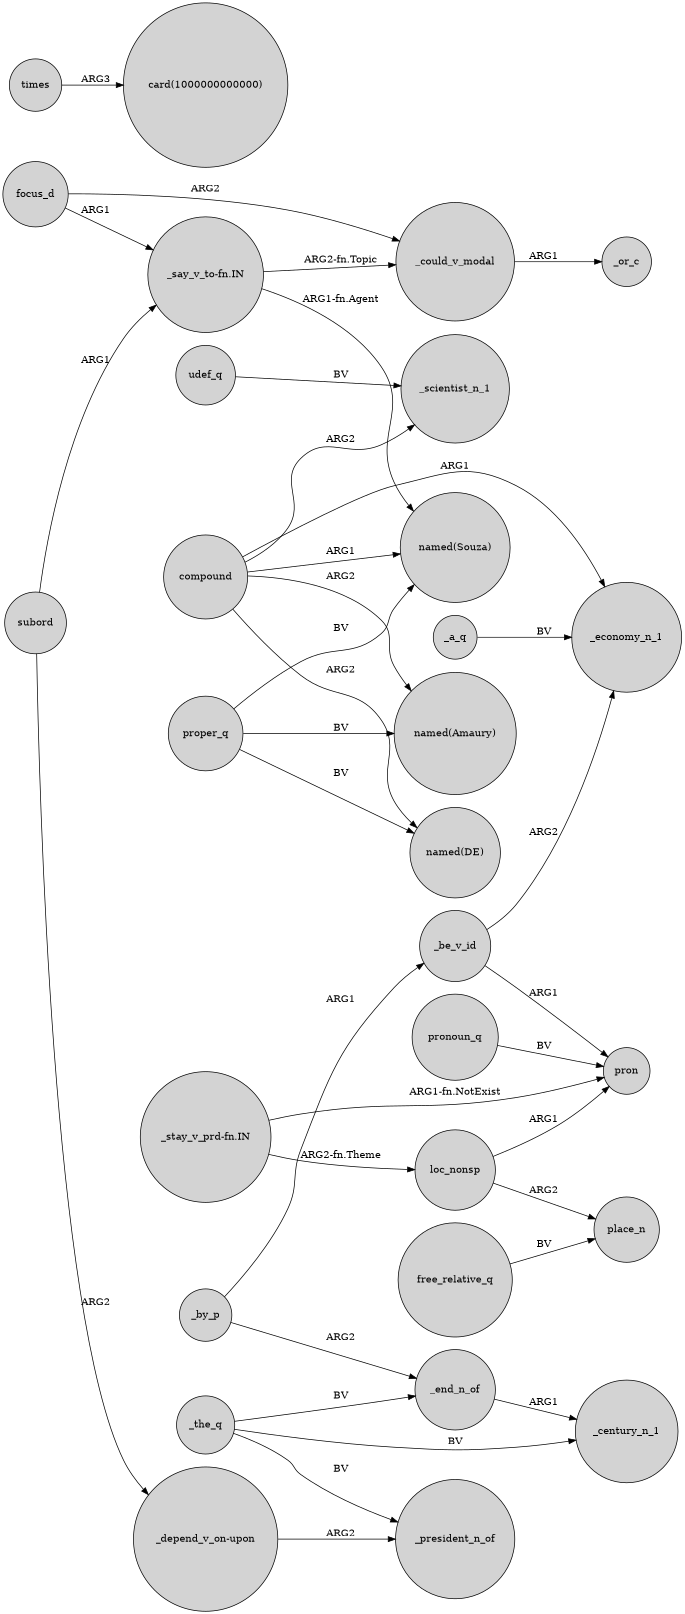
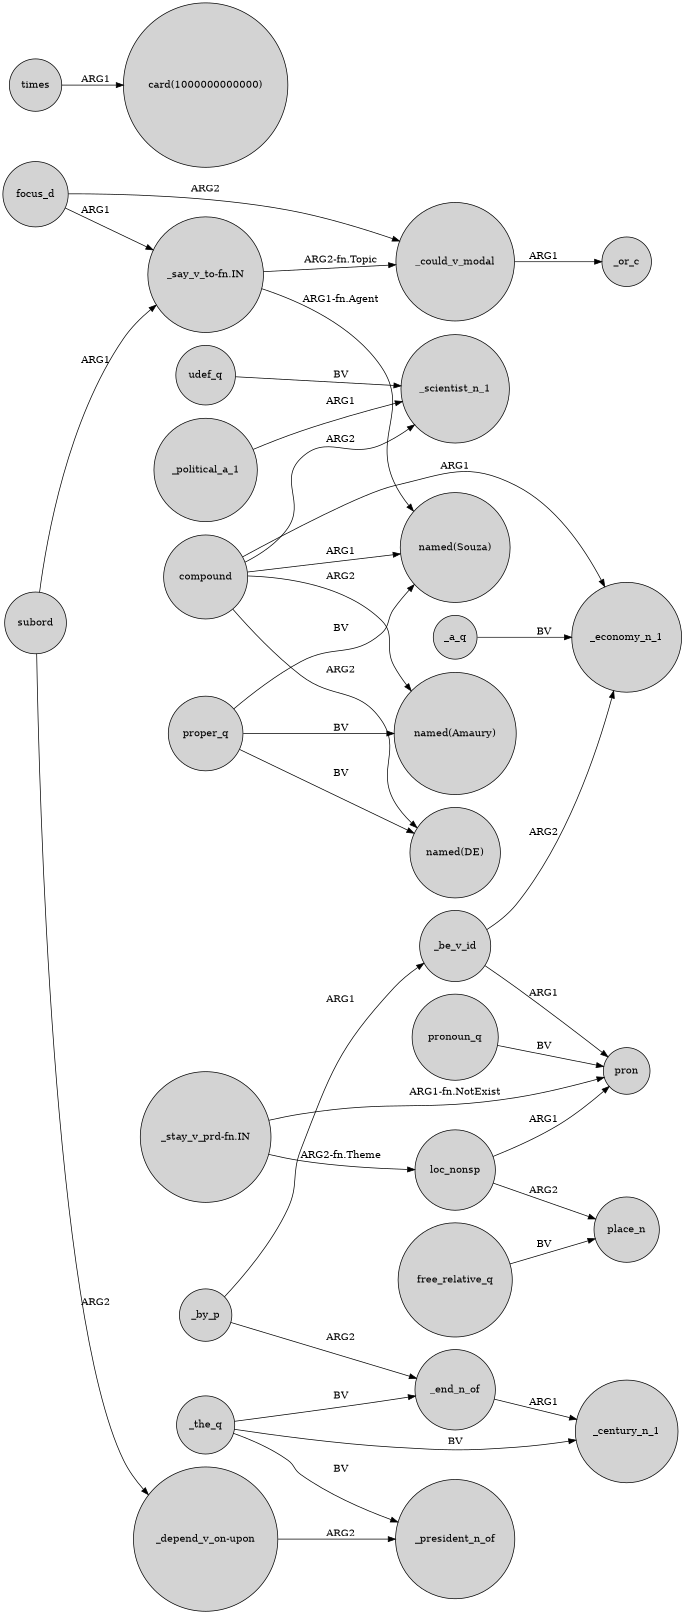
edge "times" -> "card(1000000000000)": label "ARG3" -> "ARG1"
node "_political_a_1": added
